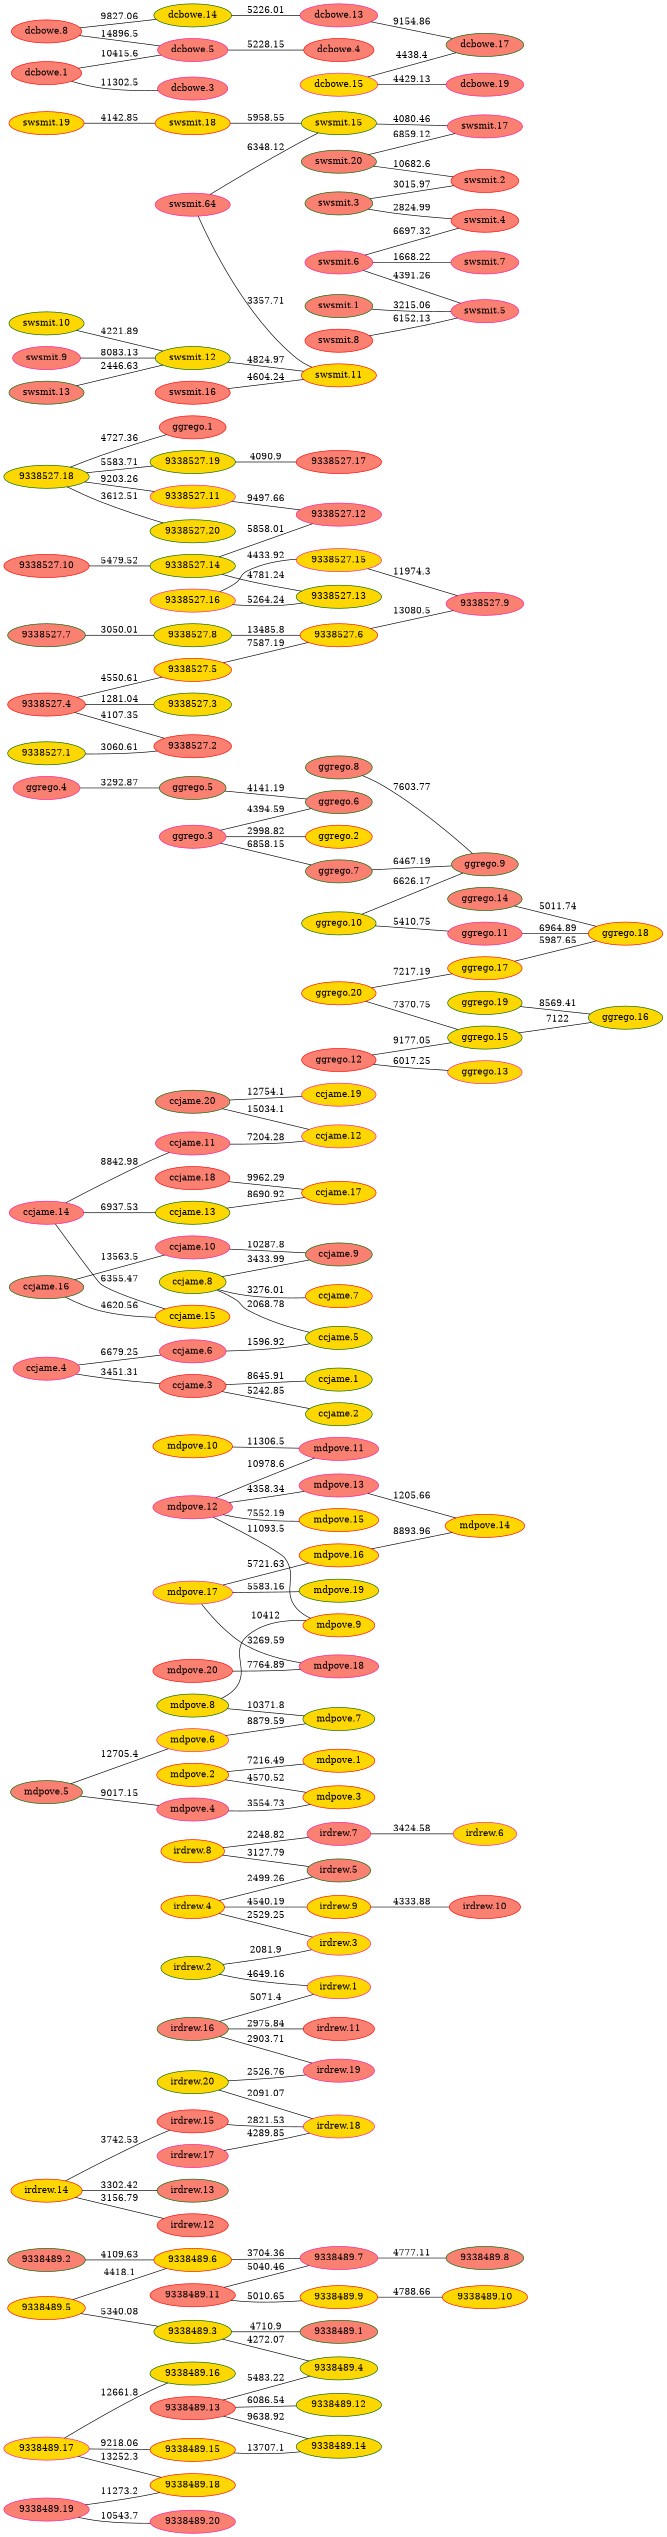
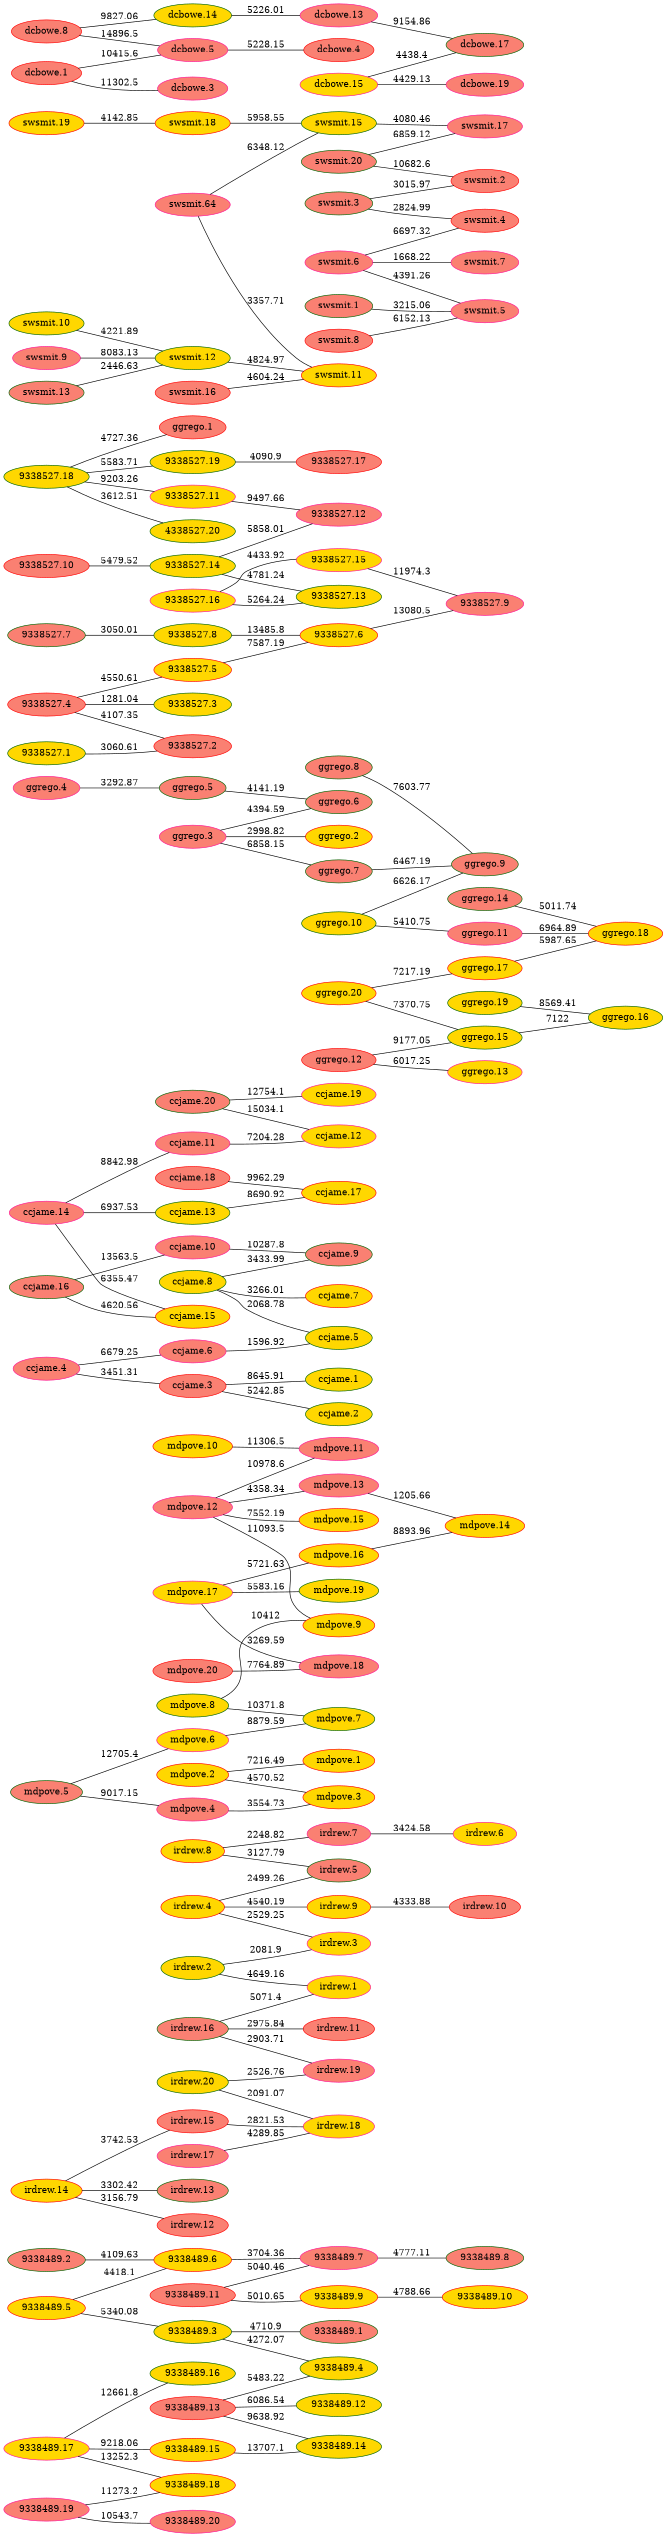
node "9338527.20": label "9338527.20" -> "4338527.20"
edge "ccjame.8" -- "ccjame.7": label "3276.01" -> "3266.01"
